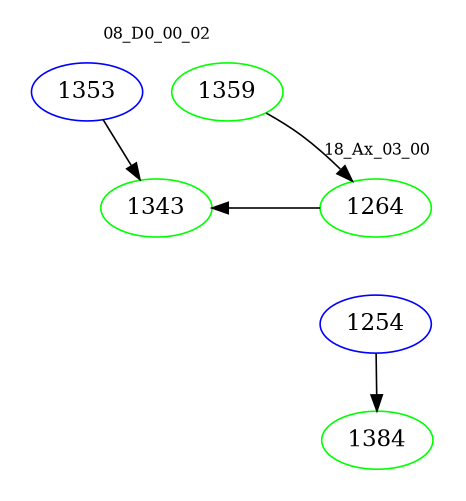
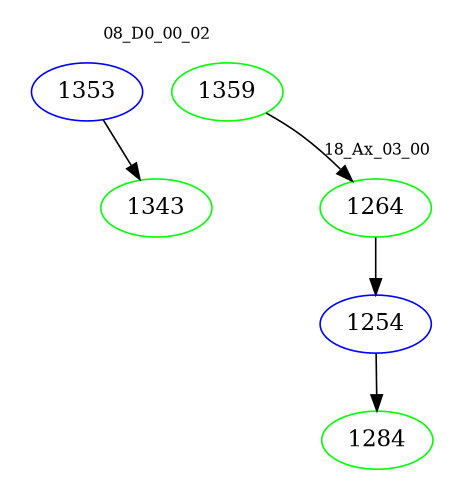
edge "1264" -> "1343": now "1264" -> "1254"
node "1384": label "1384" -> "1284"
